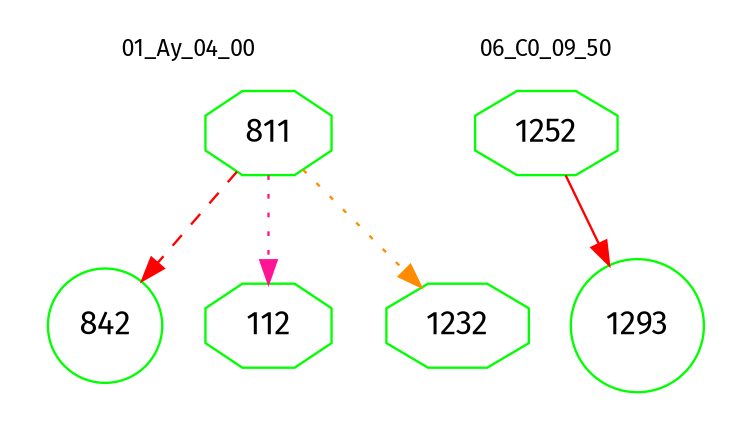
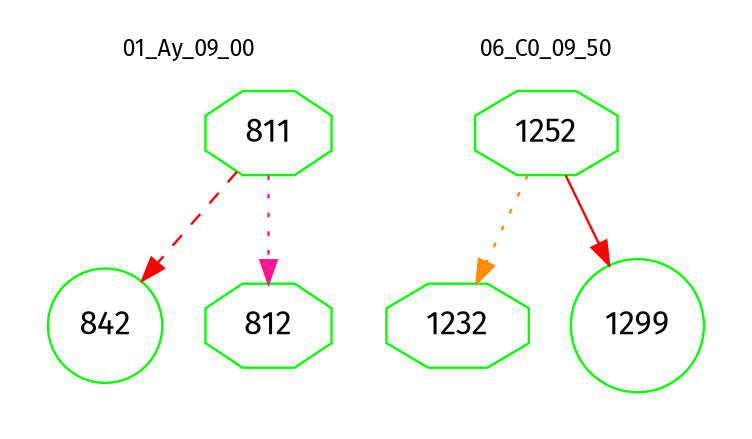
cluster "01_Ay_04_00": label "01_Ay_04_00" -> "01_Ay_09_00"
edge "811" -> "1232": now "1252" -> "1232"
node "112": label "112" -> "812"
node "1293": label "1293" -> "1299"
